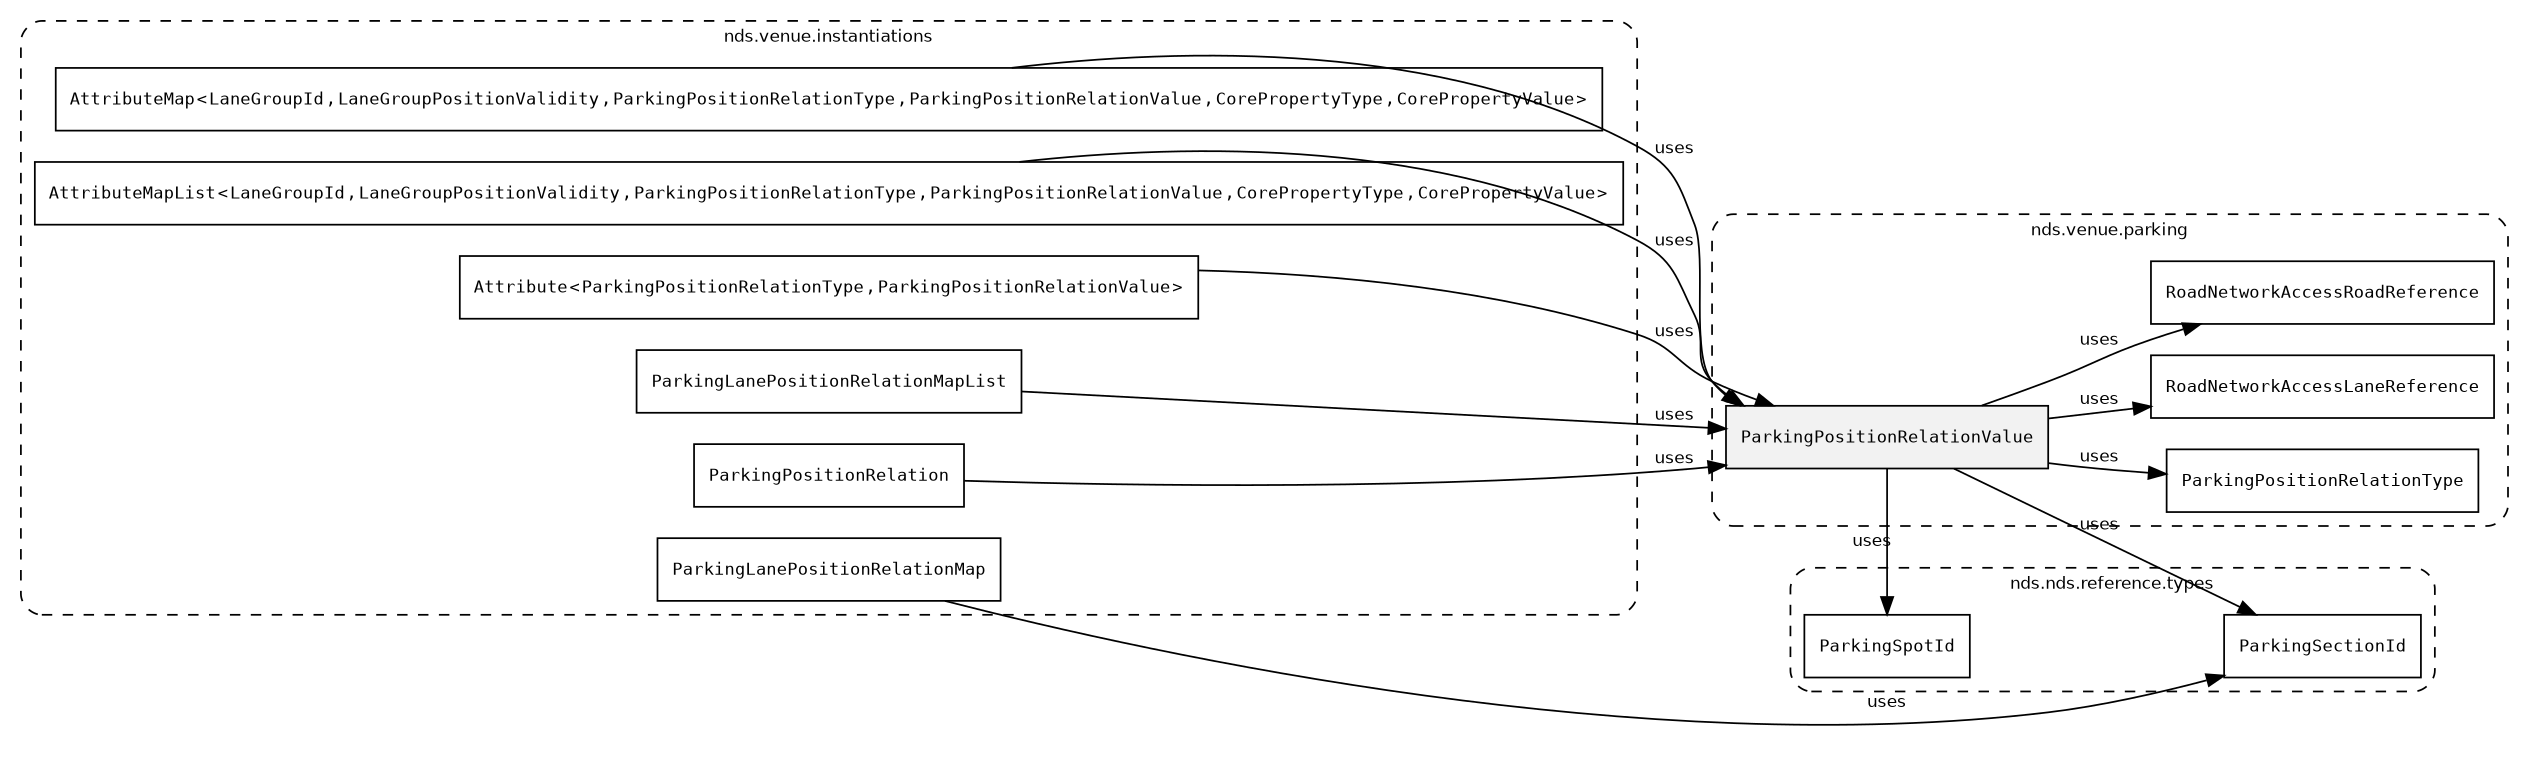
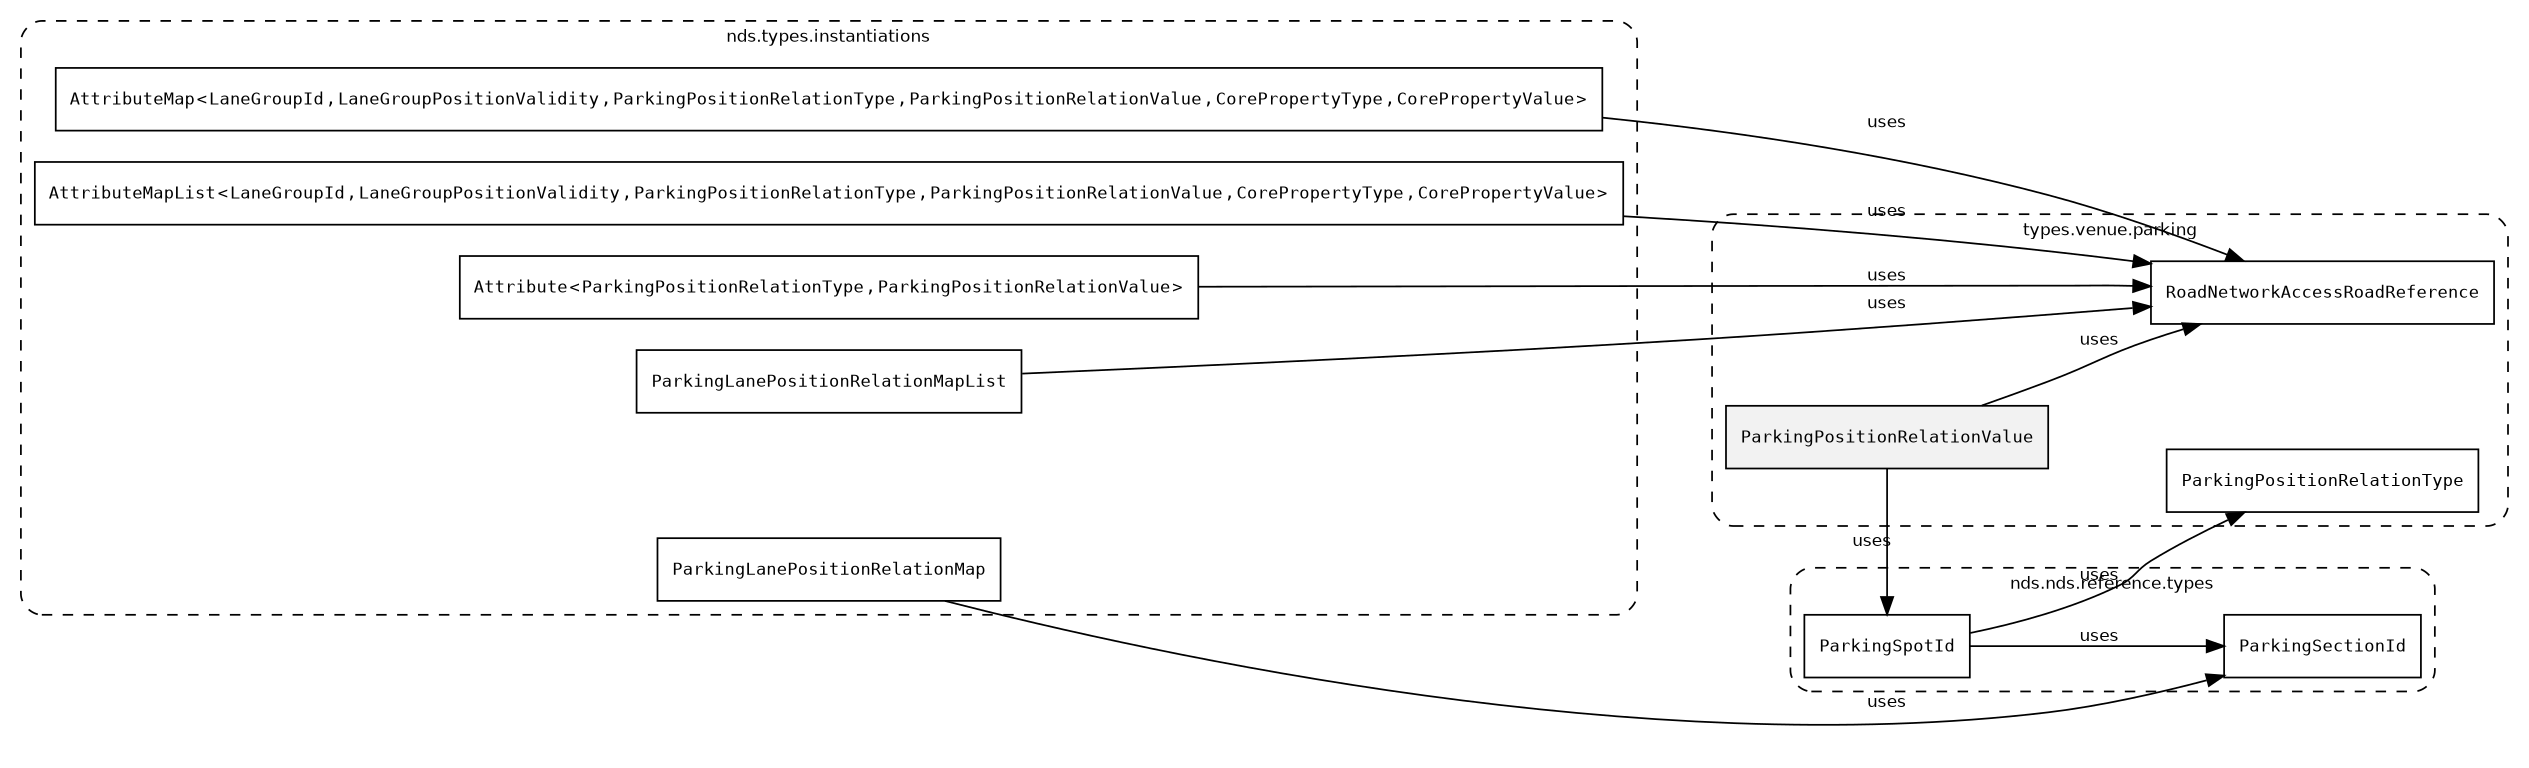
cluster "nds.venue.instantiations": label "nds.venue.instantiations" -> "nds.types.instantiations"
edge "AttributeMap" -> "ParkingPositionRelationValue": now "AttributeMap" -> "RoadNetworkAccessRoadReference"
edge "AttributeMapList" -> "ParkingPositionRelationValue": now "AttributeMapList" -> "RoadNetworkAccessRoadReference"
cluster "nds.venue.parking": label "nds.venue.parking" -> "types.venue.parking"
edge "Attribute" -> "ParkingPositionRelationValue": now "Attribute" -> "RoadNetworkAccessRoadReference"
node "RoadNetworkAccessLaneReference": removed
edge "ParkingLanePositionRelationMapList" -> "ParkingPositionRelationValue": now "ParkingLanePositionRelationMapList" -> "RoadNetworkAccessRoadReference"
edge "ParkingPositionRelationValue" -> "ParkingPositionRelationType": now "ParkingSpotId" -> "ParkingPositionRelationType"
node "ParkingPositionRelation": removed
edge "ParkingPositionRelationValue" -> "ParkingSectionId": now "ParkingSpotId" -> "ParkingSectionId"
